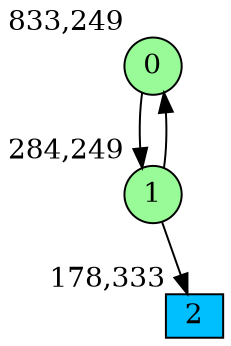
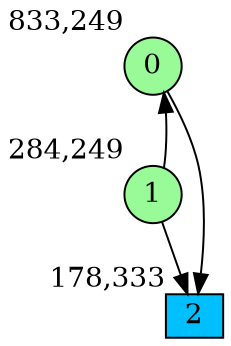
edge "0 833,249" -> "1 284,249": now "0 833,249" -> "2 178,333"
